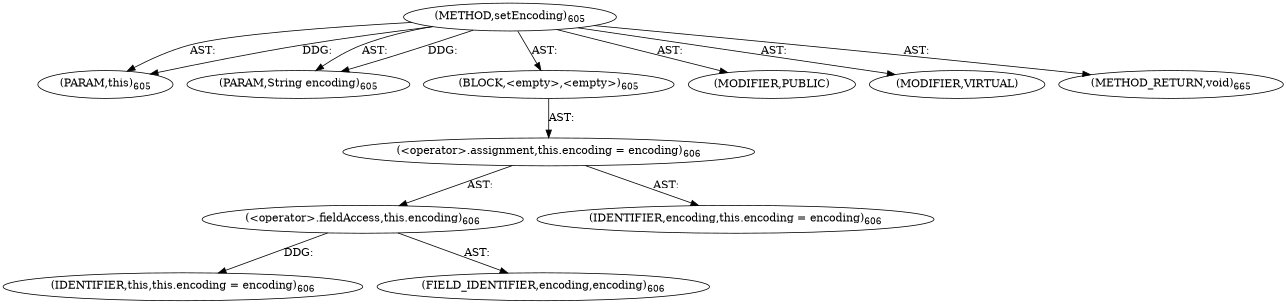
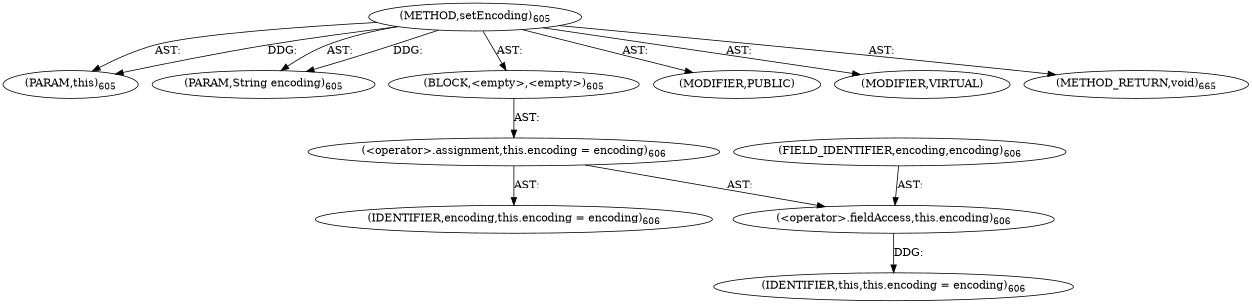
edge "(<operator>.fieldAccess,this.encoding)" -> "(FIELD_IDENTIFIER,encoding,encoding)": reversed
